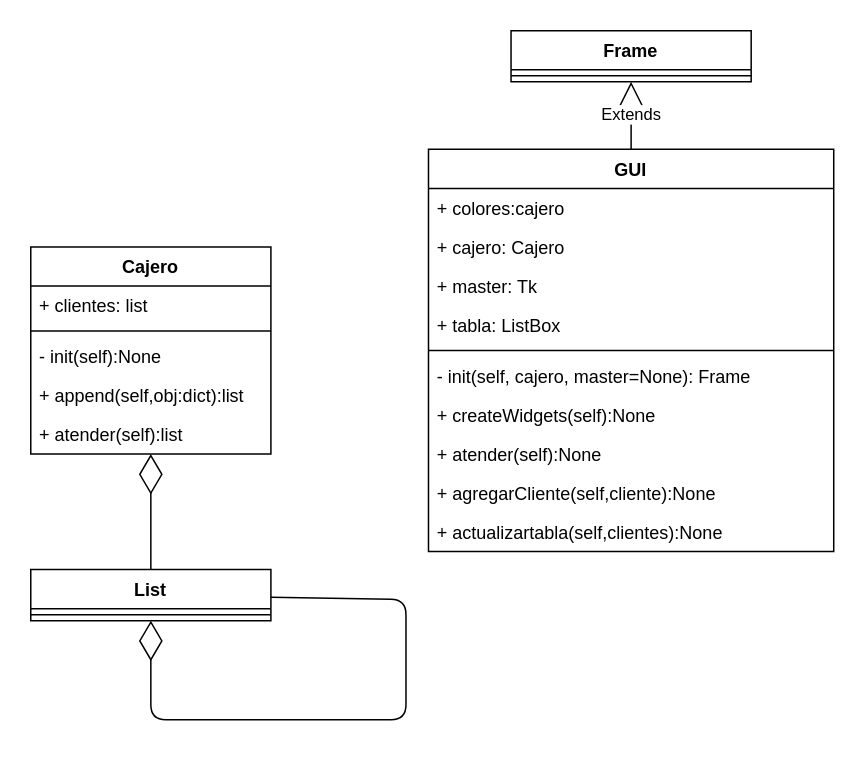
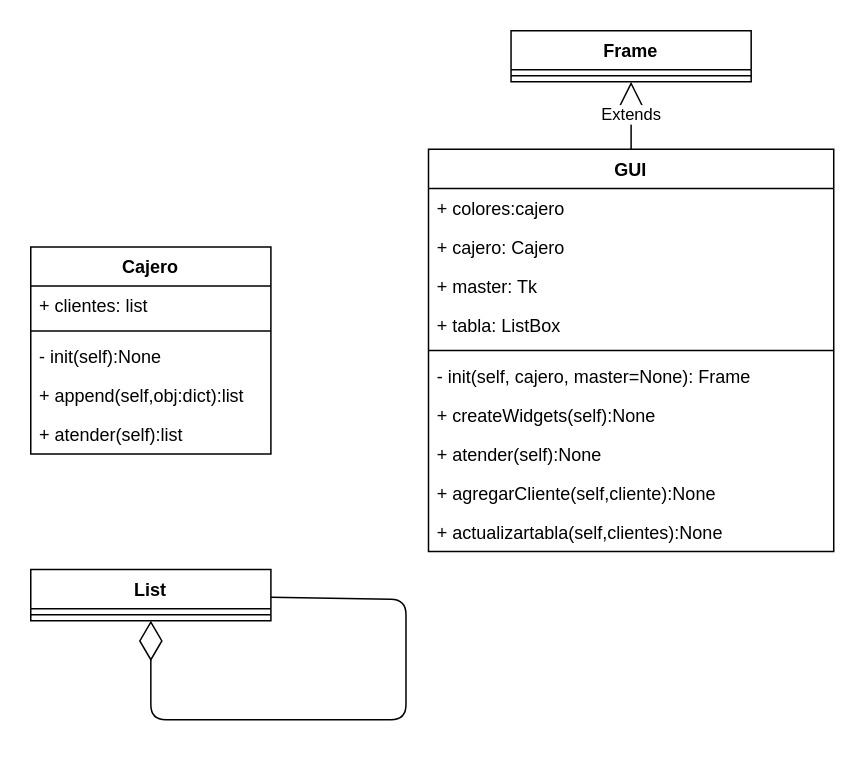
edge "List" -> "Cajero": removed
